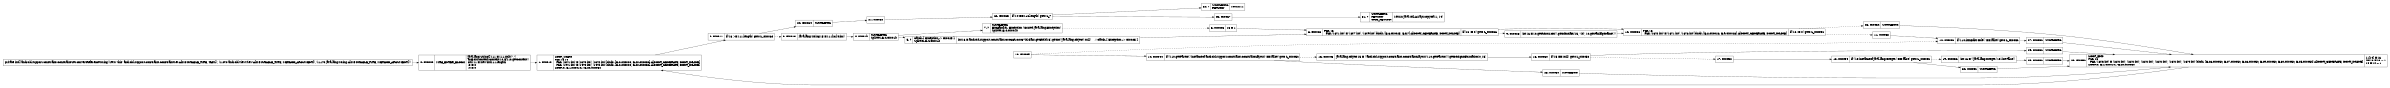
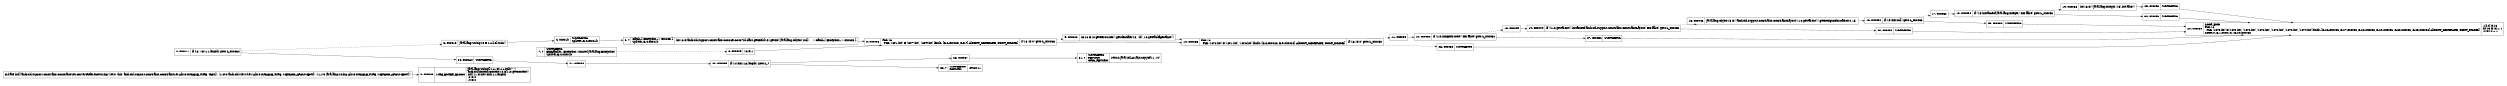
edge "4: 0x001b" -> "7: ?": removed
edge "13: 0x003e" -> "12: 0x003c": reversed
node "1: 0x0010": removed
